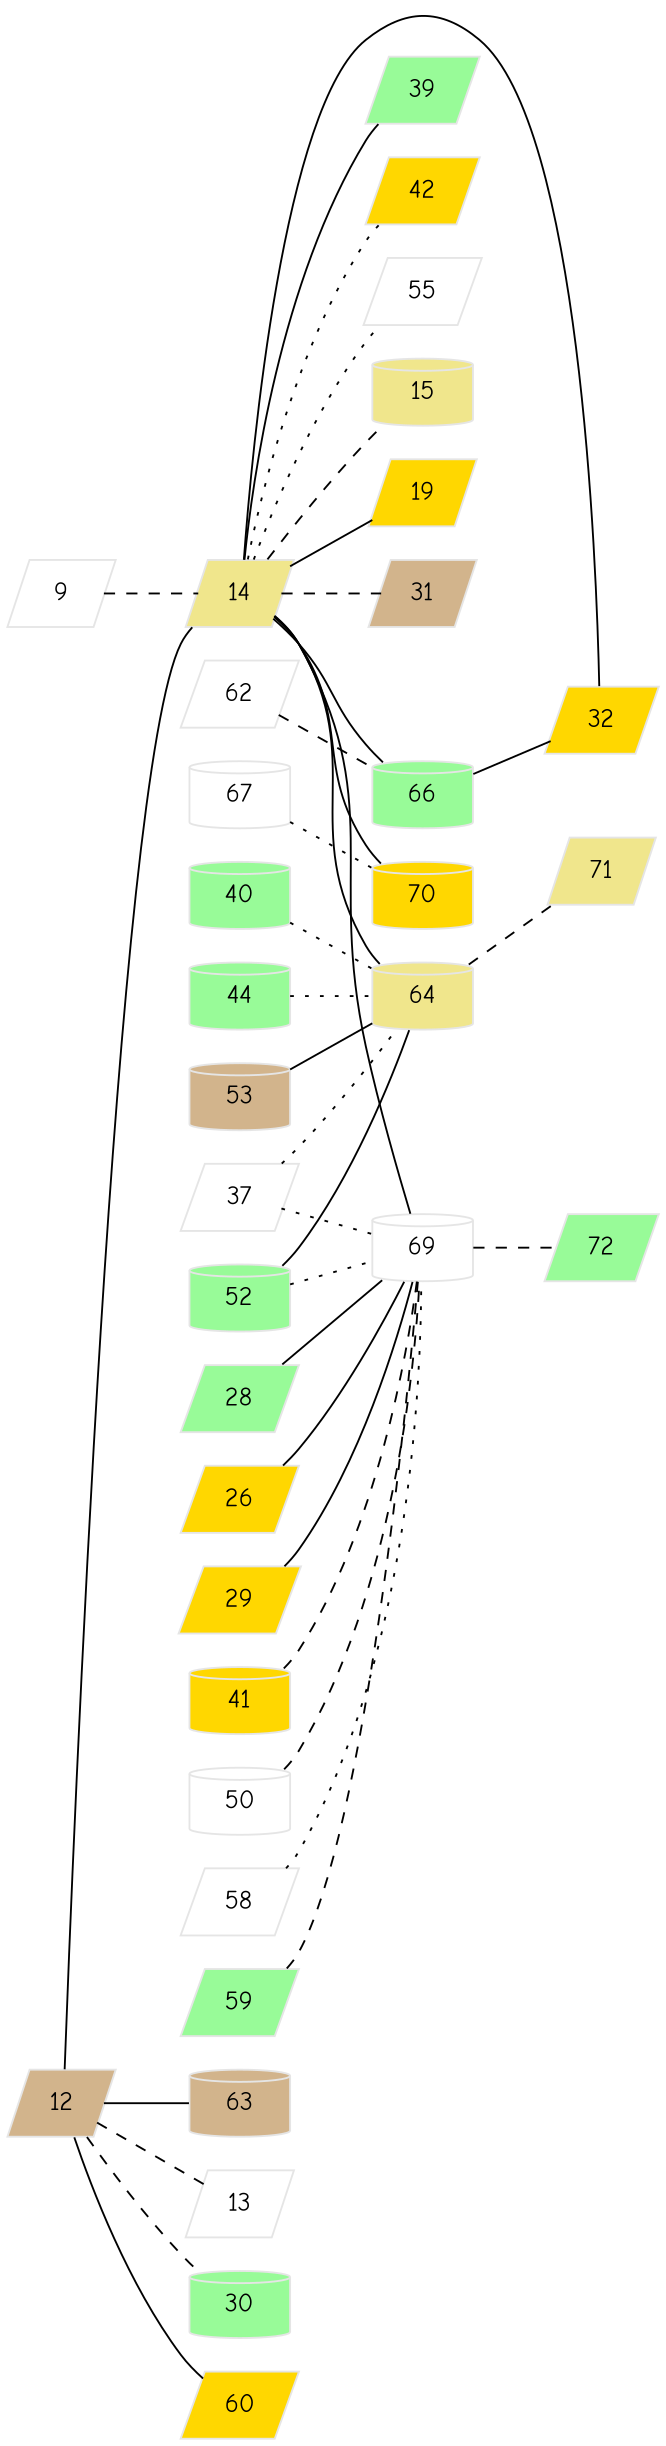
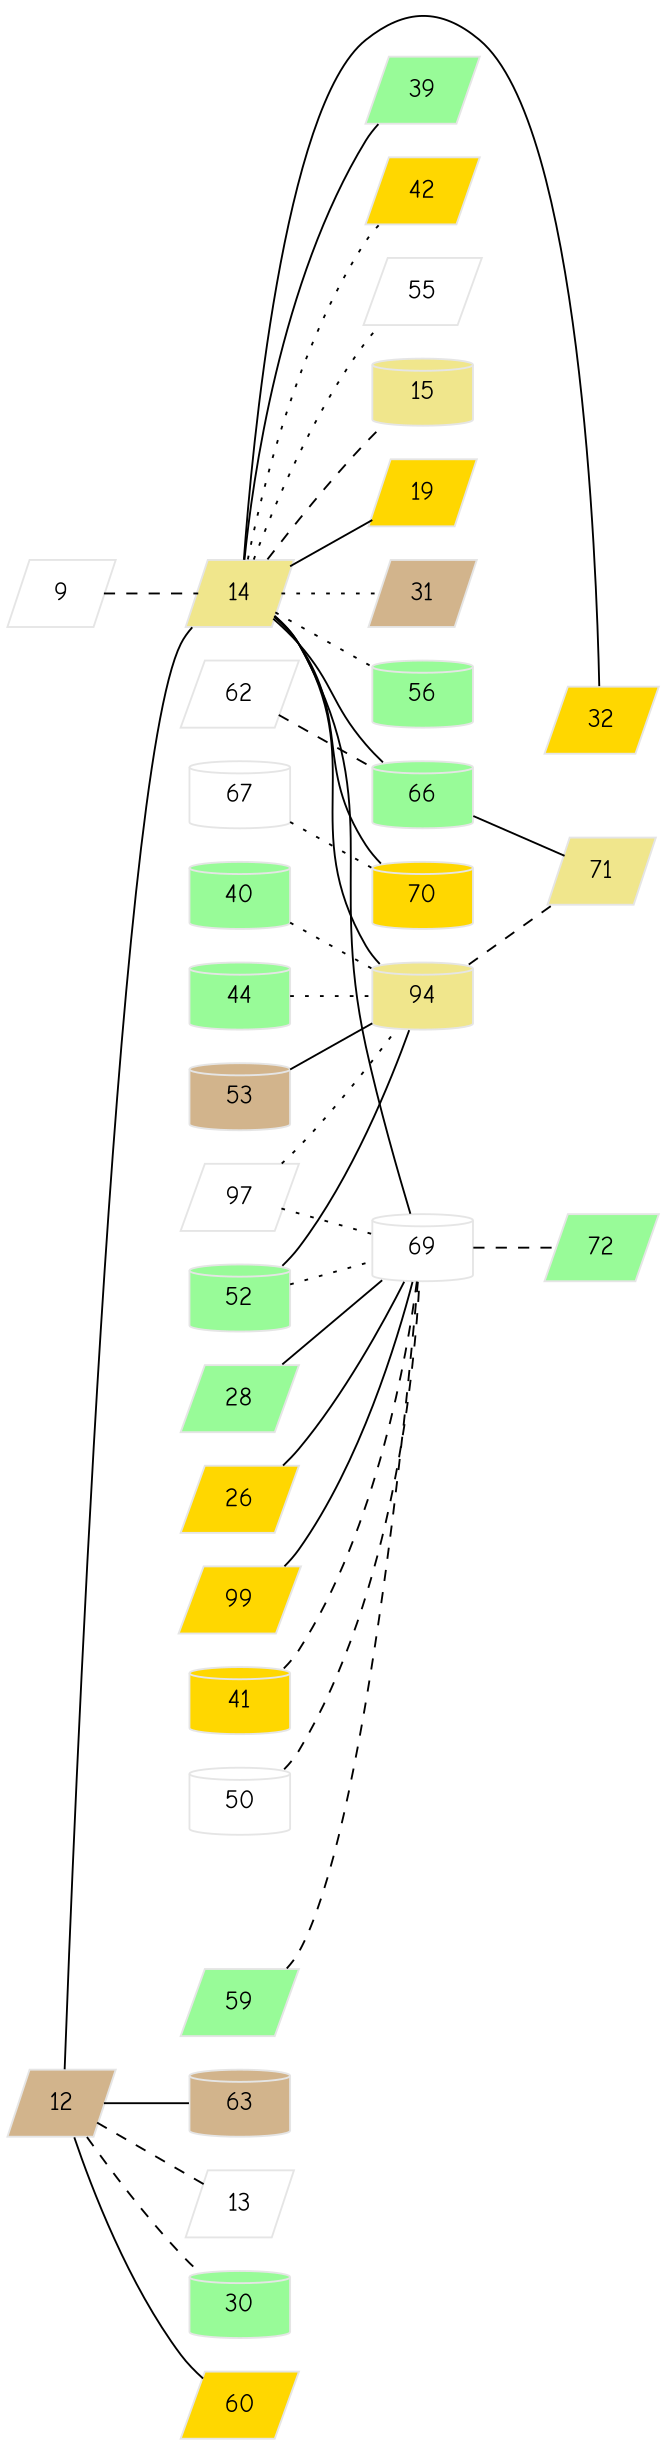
edge "14" -- "31": style dashed -> dotted
node "56": added
edge "32" -- "66": now "71" -- "66"
node "64": label "64" -> "94"
node "37": label "37" -> "97"
node "29": label "29" -> "99"
node "58": removed
